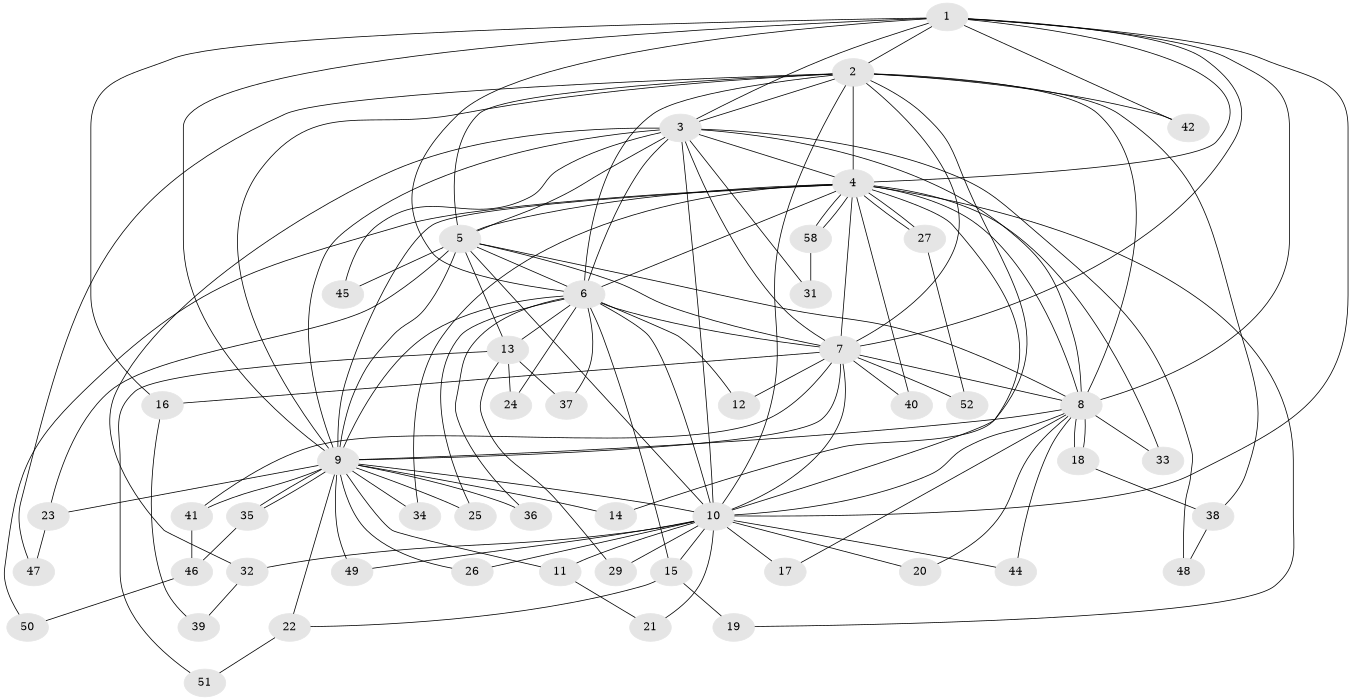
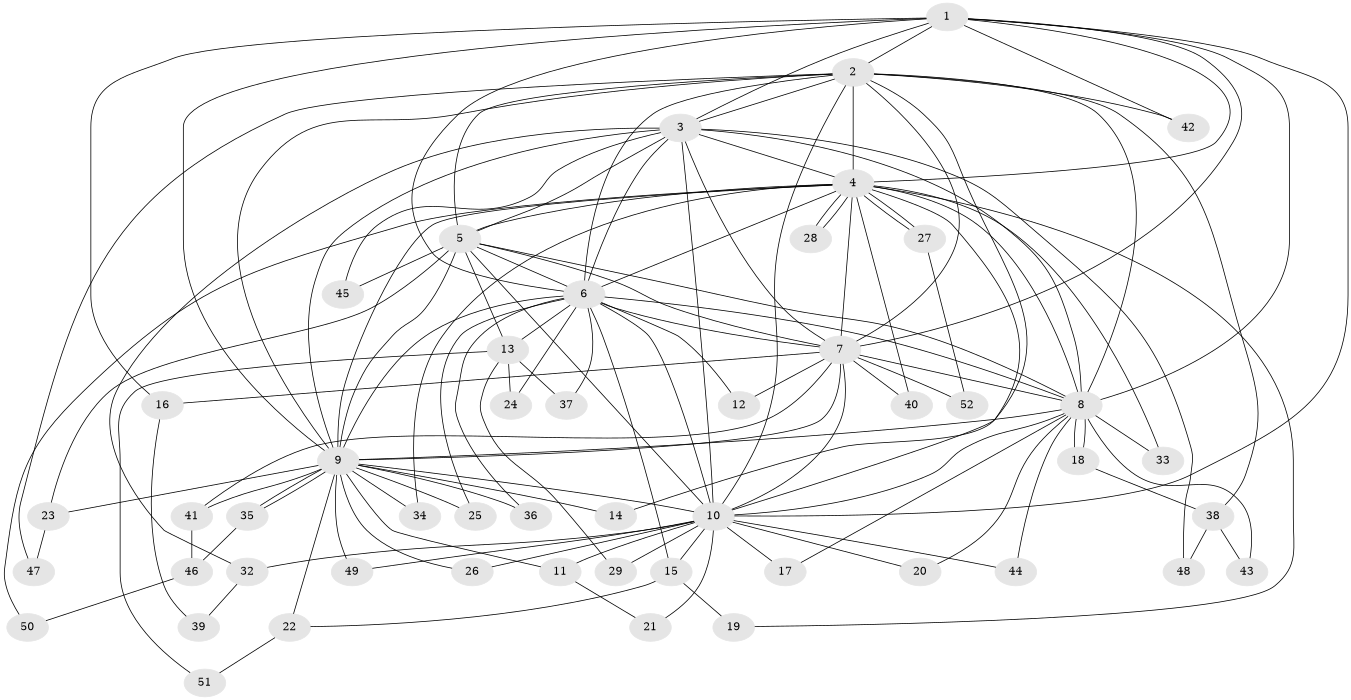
node "58": label "58" -> "28"
node "31": removed
edge "6" -- "8": added
node "43": added
